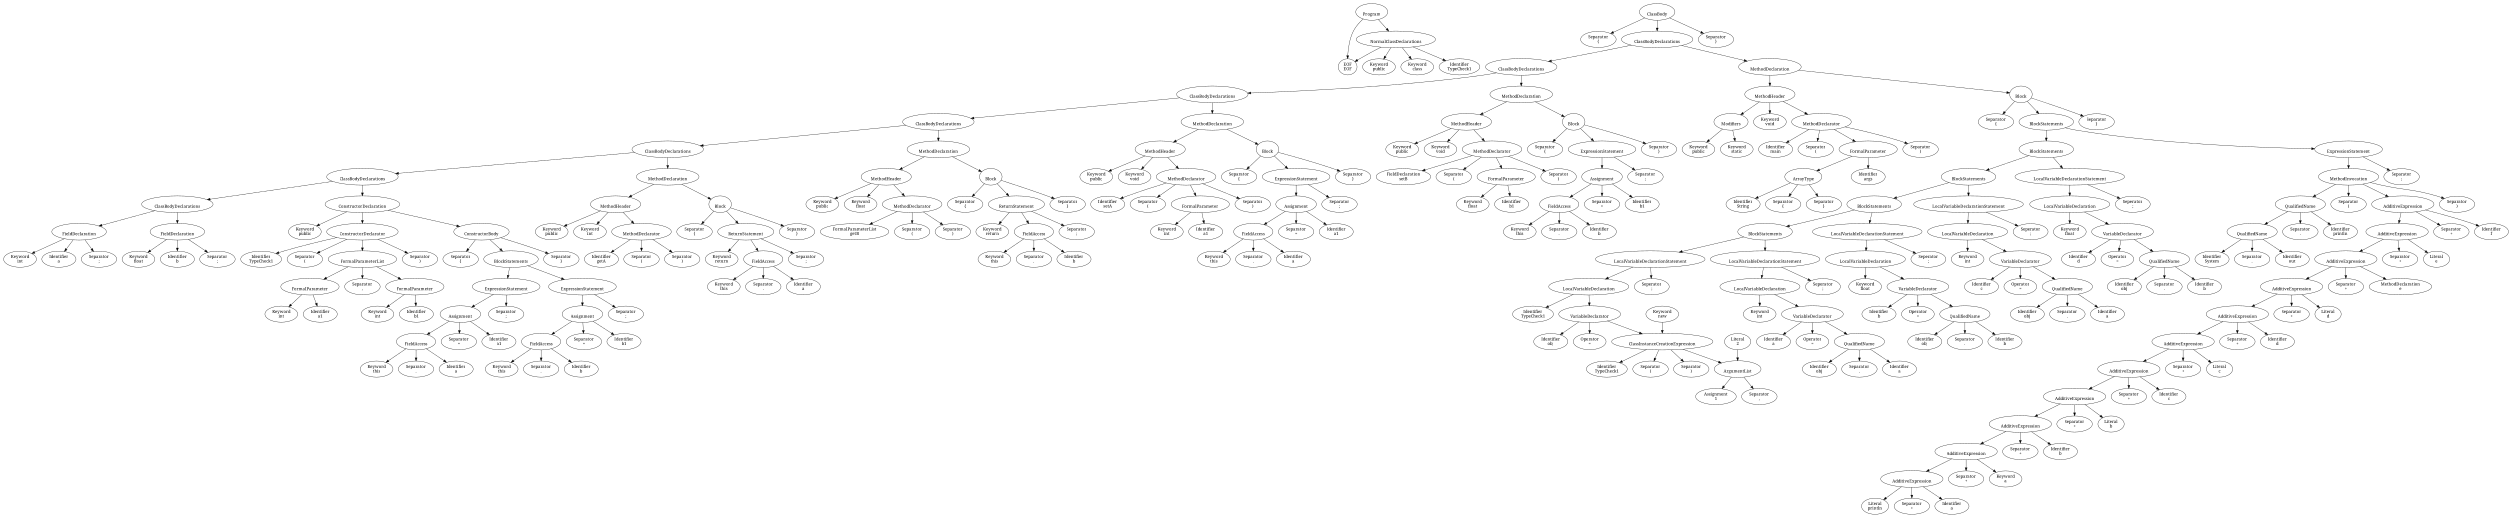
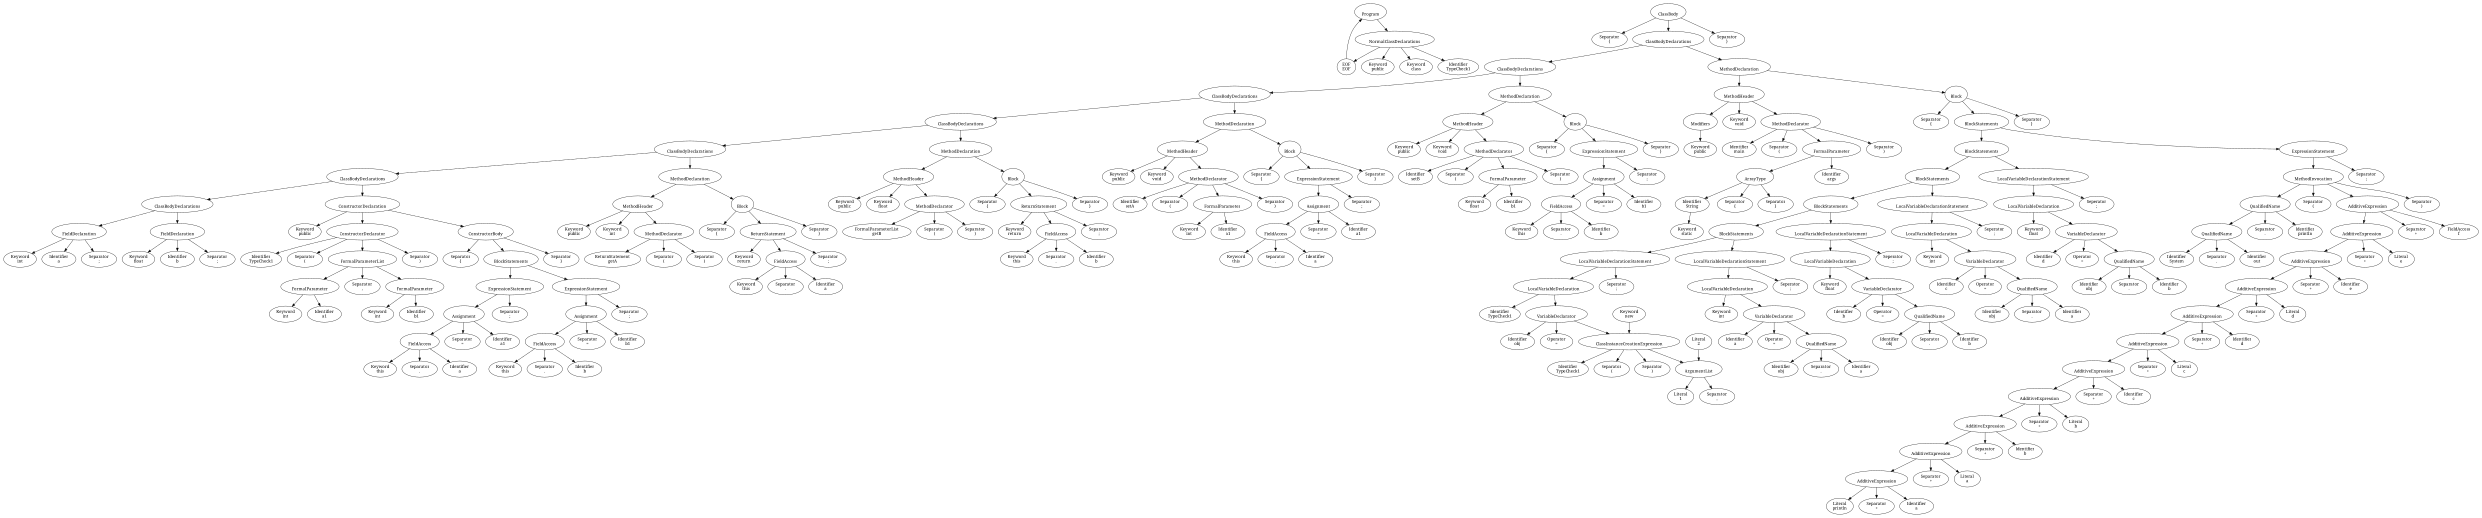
edge "Program" -> "EOF EOF": reversed
edge "Modifiers" -> "Keyword static": now "Identifier String" -> "Keyword static"
node "FieldDeclaration setB": label "FieldDeclaration setB" -> "Identifier setB"
node "Identifier f": label "Identifier f" -> "FieldAccess f"
node "Identifier getA": label "Identifier getA" -> "ReturnStatement getA"
node "MethodDeclaration e": label "MethodDeclaration e" -> "Identifier e"
node "Assignment 1": label "Assignment 1" -> "Literal 1"
node "Keyword a": label "Keyword a" -> "Literal a"
